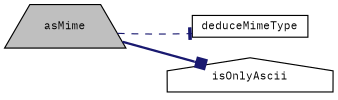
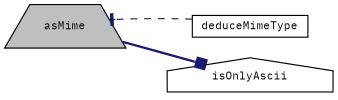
edge "asMime" -> "deduceMimeType": reversed
